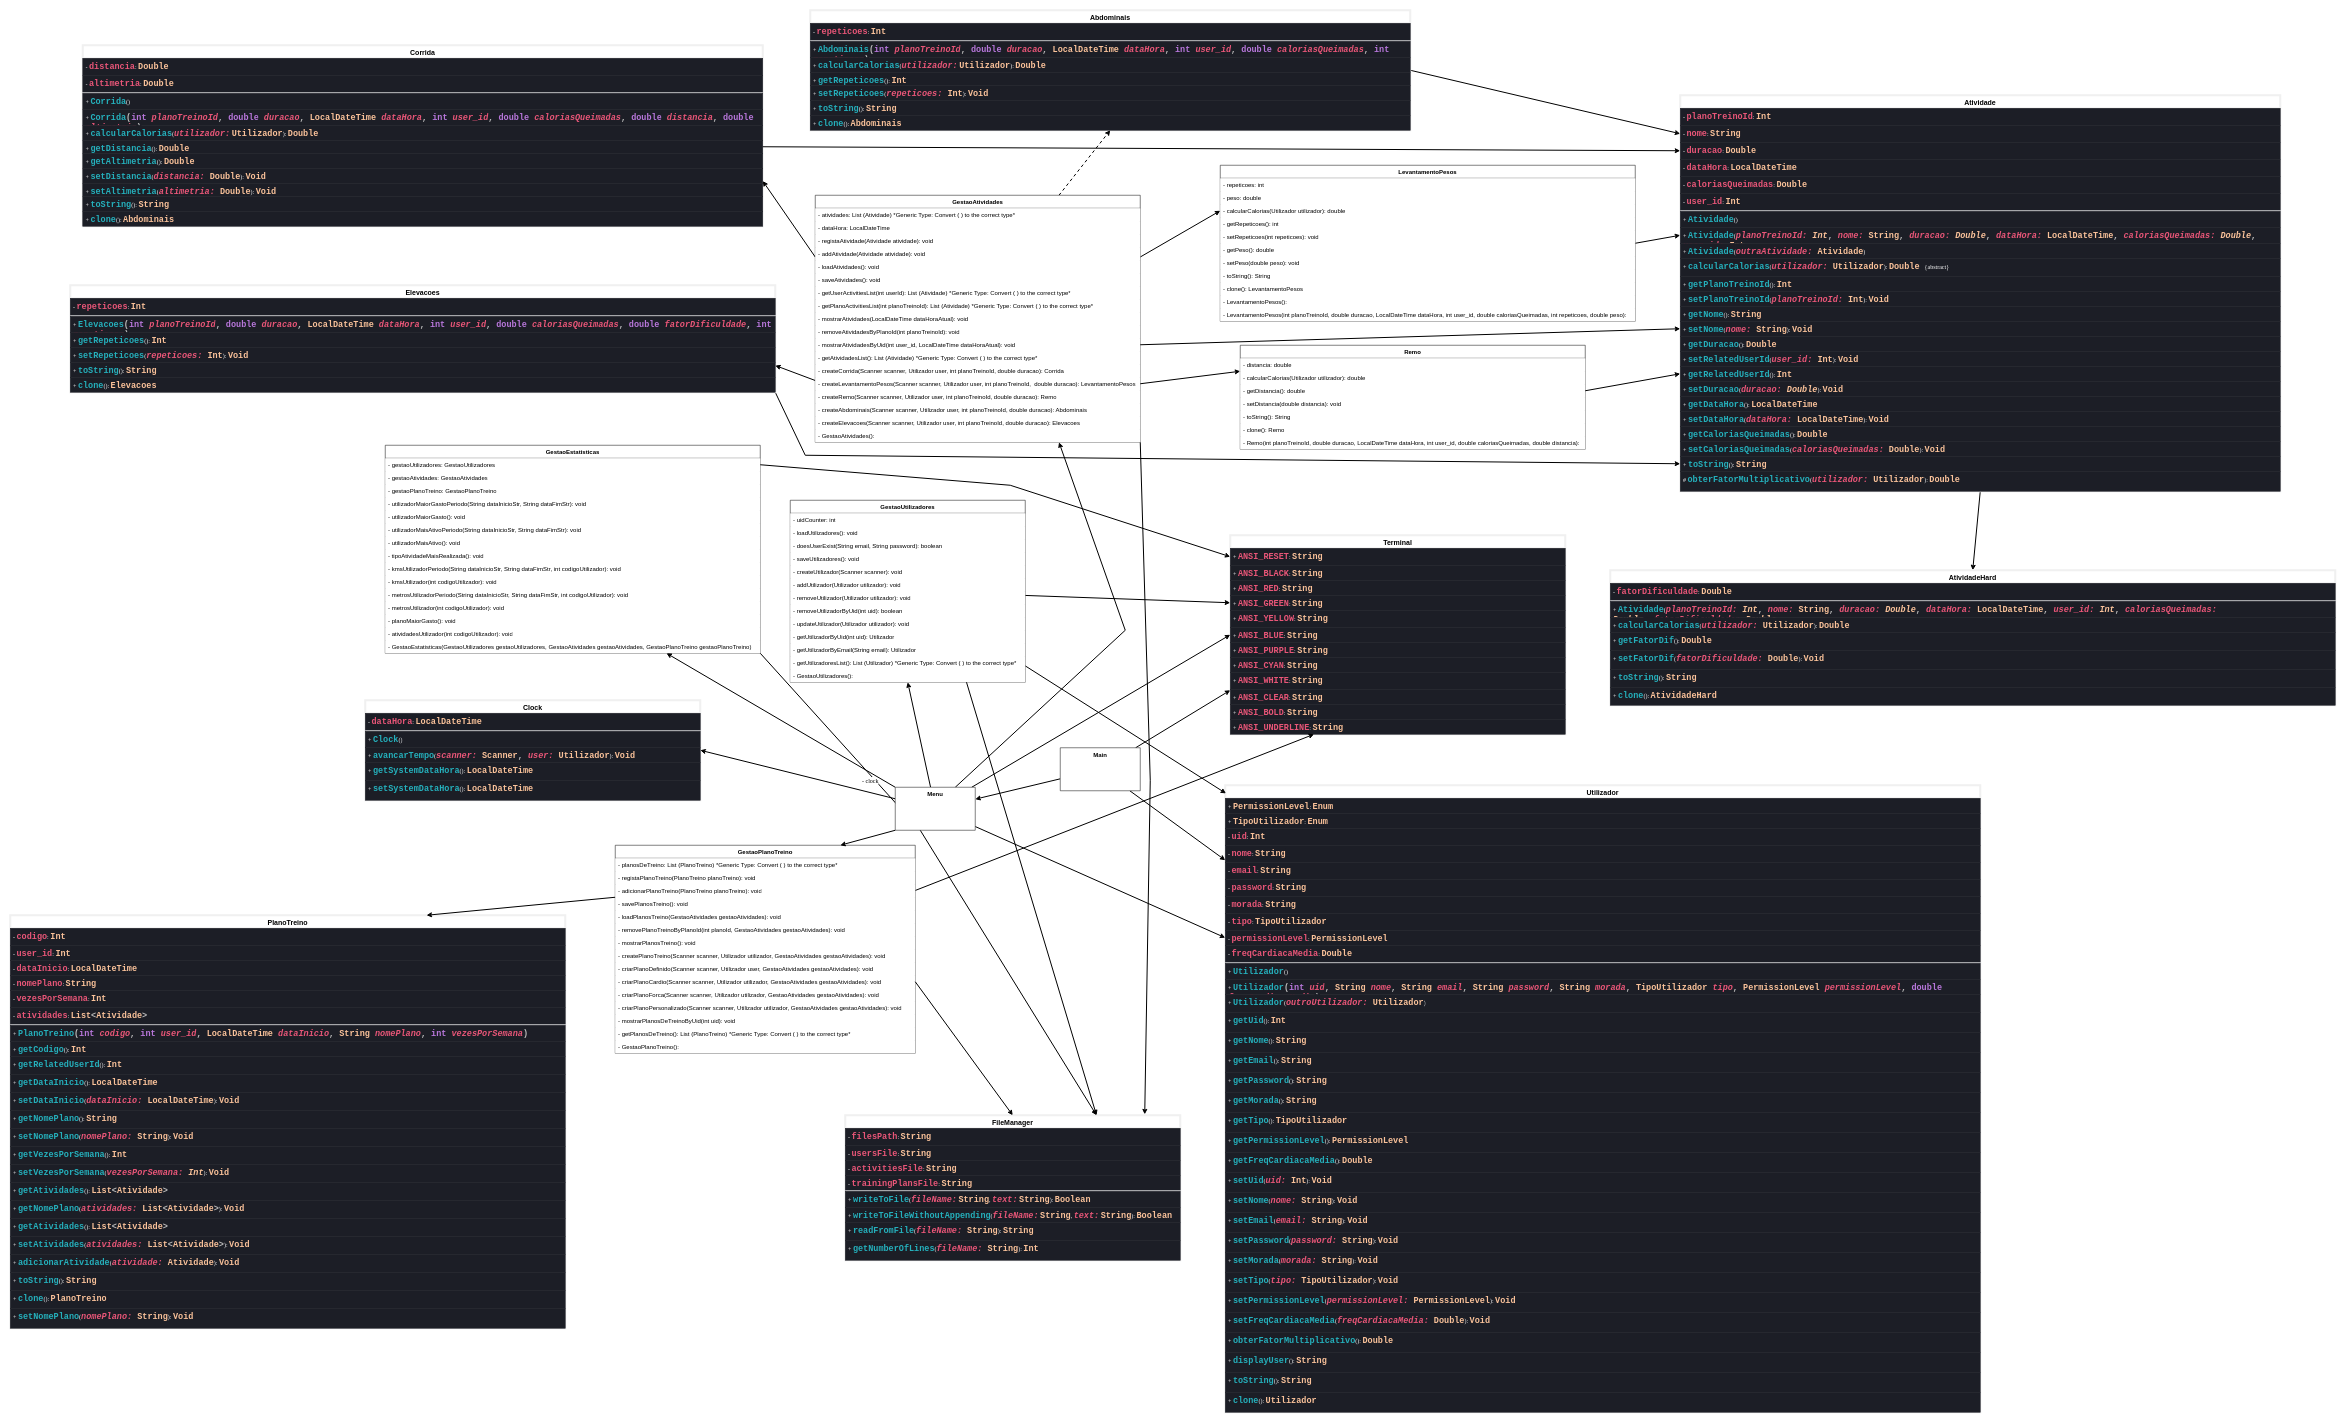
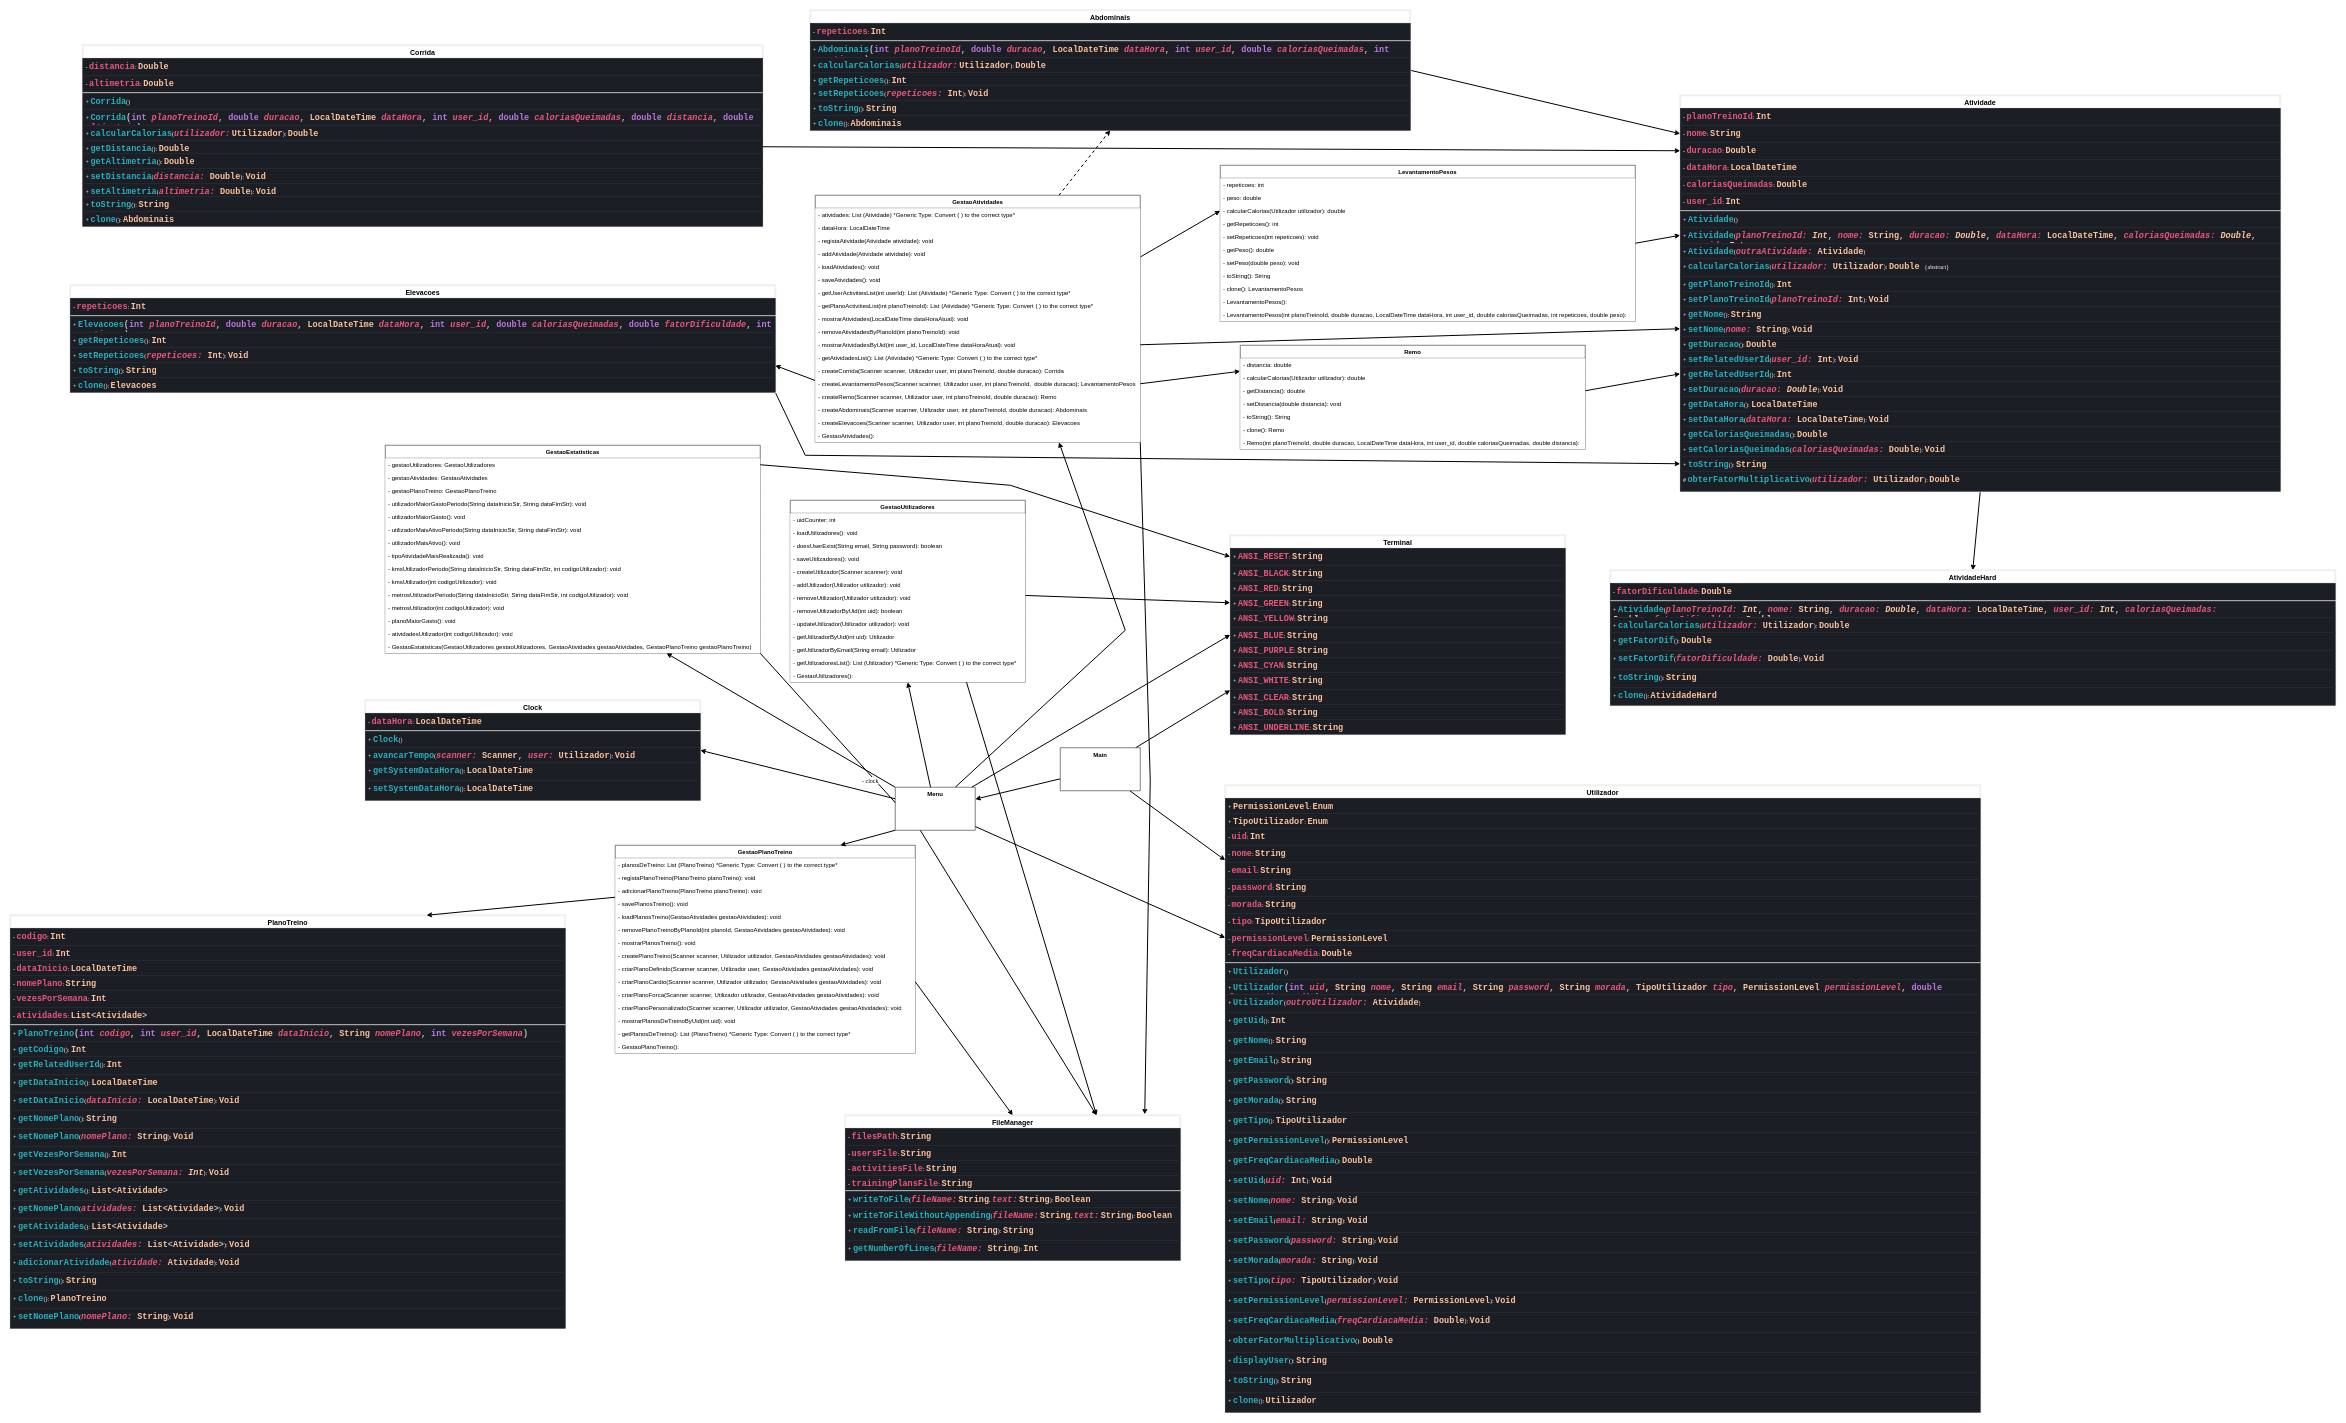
edge "GestaoAtividades" -> "Corrida": removed
edge "GestaoUtilizadores" -> "Utilizador": removed
edge "GestaoPlanoTreino" -> "Terminal": removed
node "+ Utilizador(outroUtilizador: Utilizador)": label "+ Utilizador(outroUtilizador: Utilizador)" -> "+ Utilizador(outroUtilizador: Atividade)"
